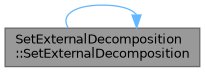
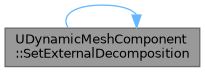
node "SetExternalDecomposition ::SetExternalDecomposition": label "SetExternalDecomposition ::SetExternalDecomposition" -> "UDynamicMeshComponent ::SetExternalDecomposition"
